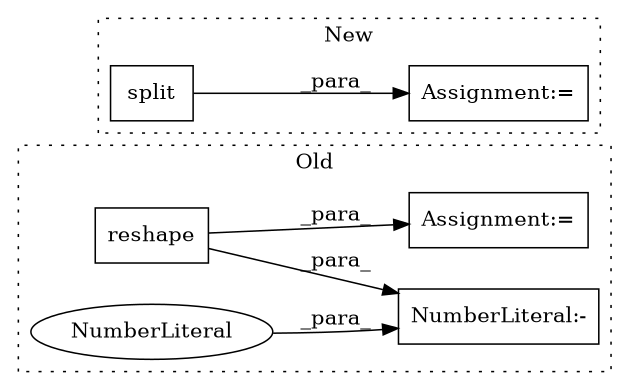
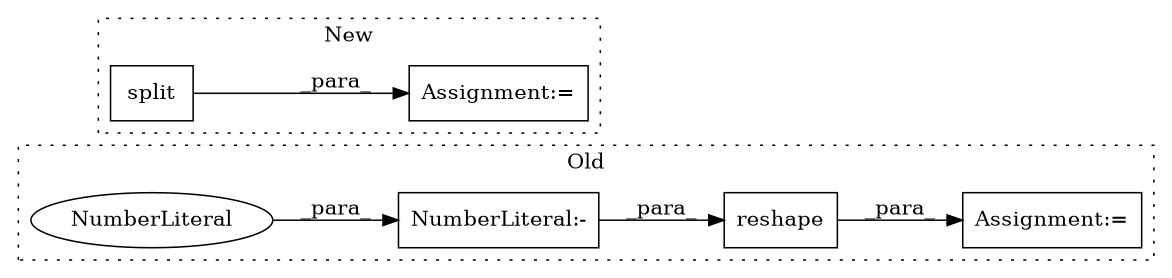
edge "reshape" -> "NumberLiteral:-": reversed
